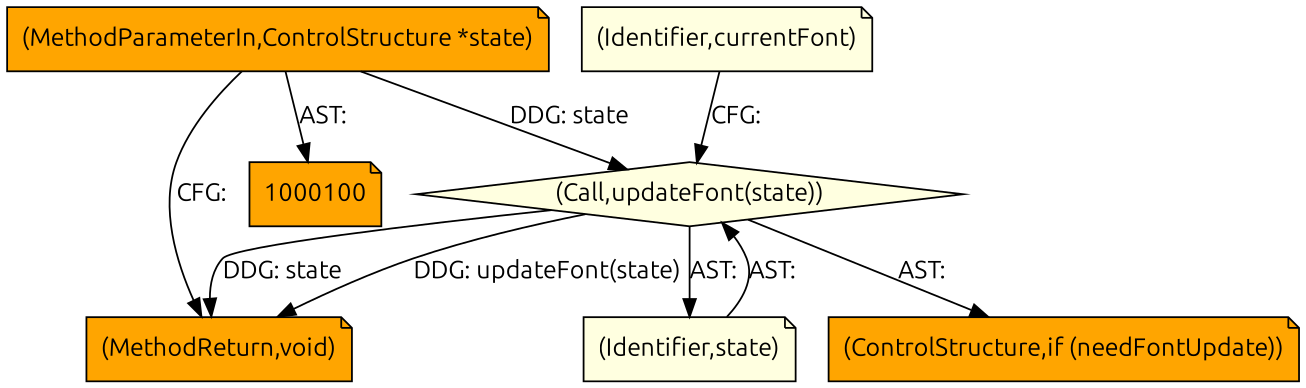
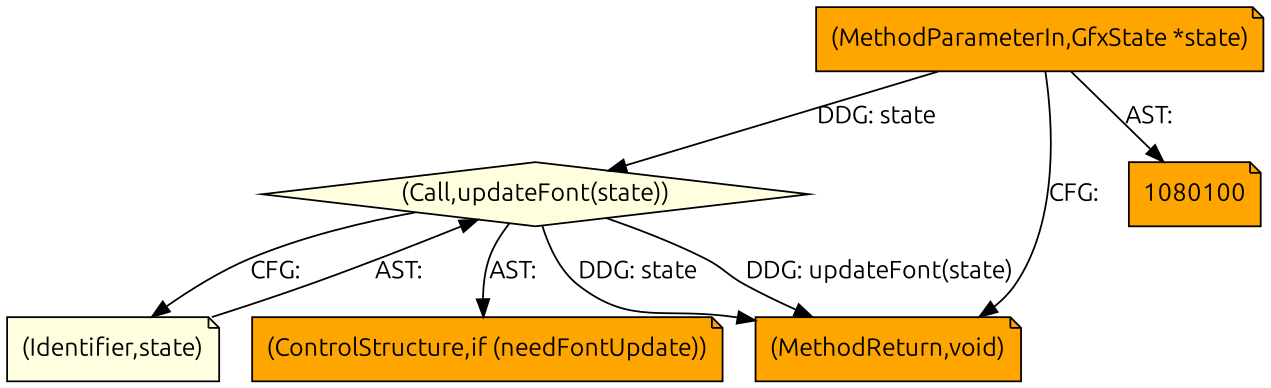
node "(MethodParameterIn,ControlStructure *state)": label "(MethodParameterIn,ControlStructure *state)" -> "(MethodParameterIn,GfxState *state)"
node "(Identifier,currentFont)": removed
node "1000100": label "1000100" -> "1080100"
edge "(Call,updateFont(state))" -> "(Identifier,state)": label "AST: " -> "CFG: "
